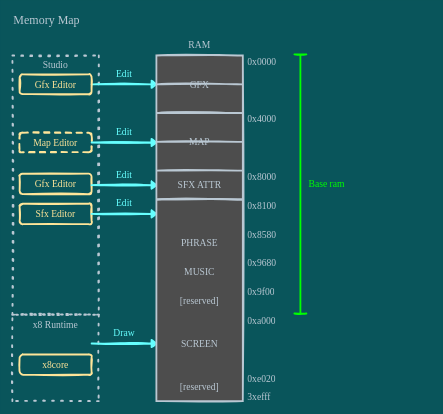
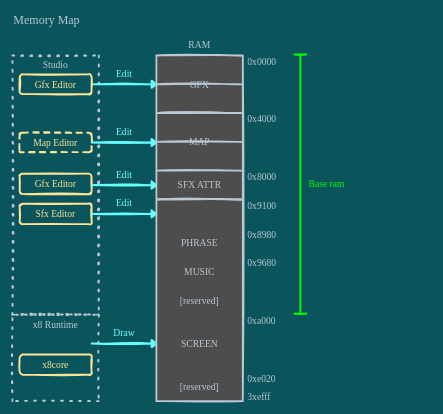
node "0x8100": label "0x8100" -> "0x9100"
node "0x8580": label "0x8580" -> "0x8980"
node "0x9f00": removed
